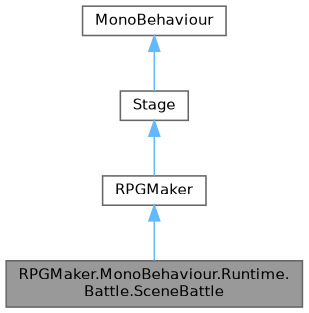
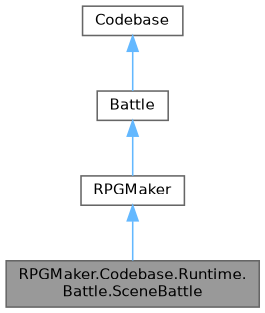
node "MonoBehaviour": label "MonoBehaviour" -> "Codebase"
node "Stage": label "Stage" -> "Battle"
node "RPGMaker.MonoBehaviour.Runtime. Battle.SceneBattle": label "RPGMaker.MonoBehaviour.Runtime. Battle.SceneBattle" -> "RPGMaker.Codebase.Runtime. Battle.SceneBattle"
